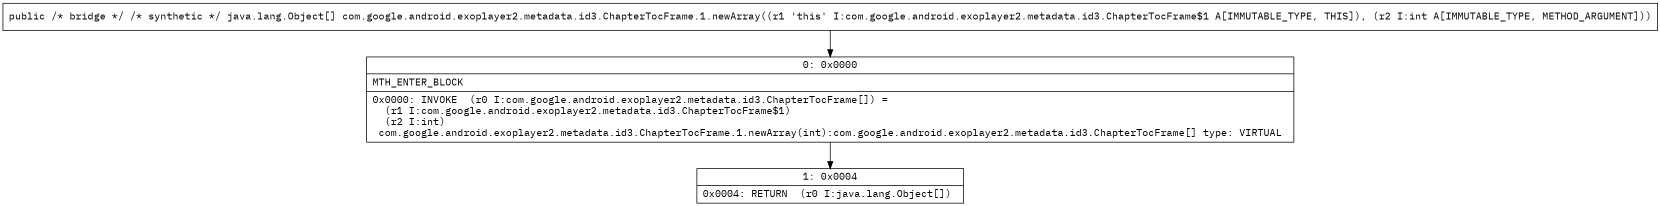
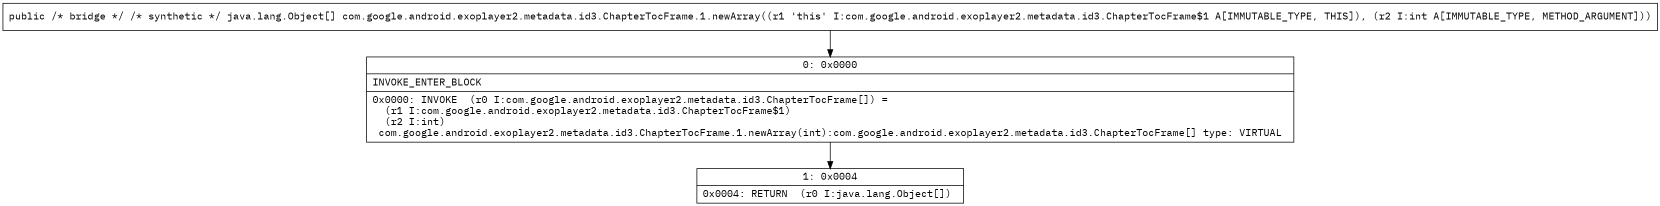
node "0: 0x0000": text "MTH_ENTER_BLOCK" -> "INVOKE_ENTER_BLOCK"
